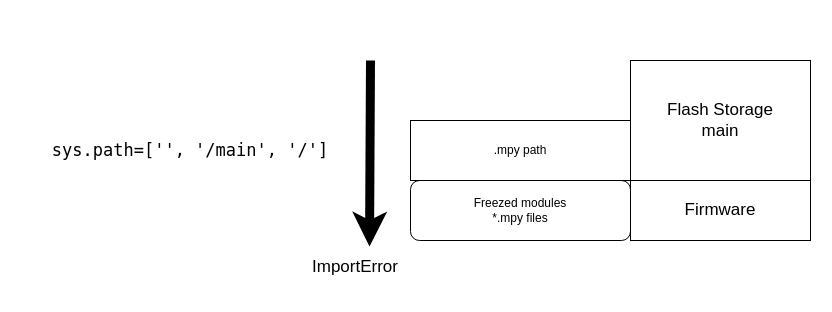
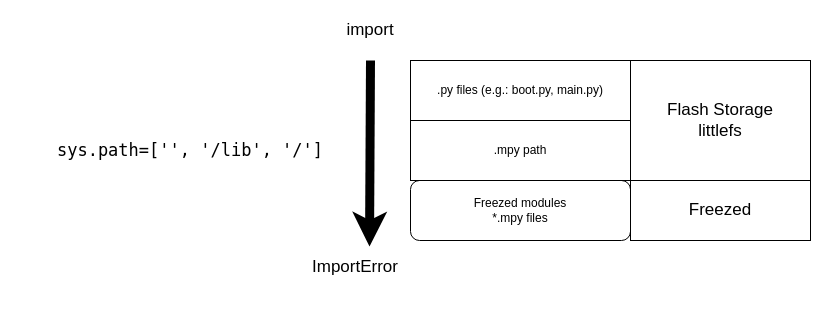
node "import": added
node ".py files (e.g.: boot.py, main.py)": added
node "Flash Storage main": label "Flash Storage main" -> "Flash Storage littlefs"
node "sys.path=['', '/main', '/']": label "sys.path=['', '/main', '/']" -> "sys.path=['', '/lib', '/']"
node "Firmware": label "Firmware" -> "Freezed"
